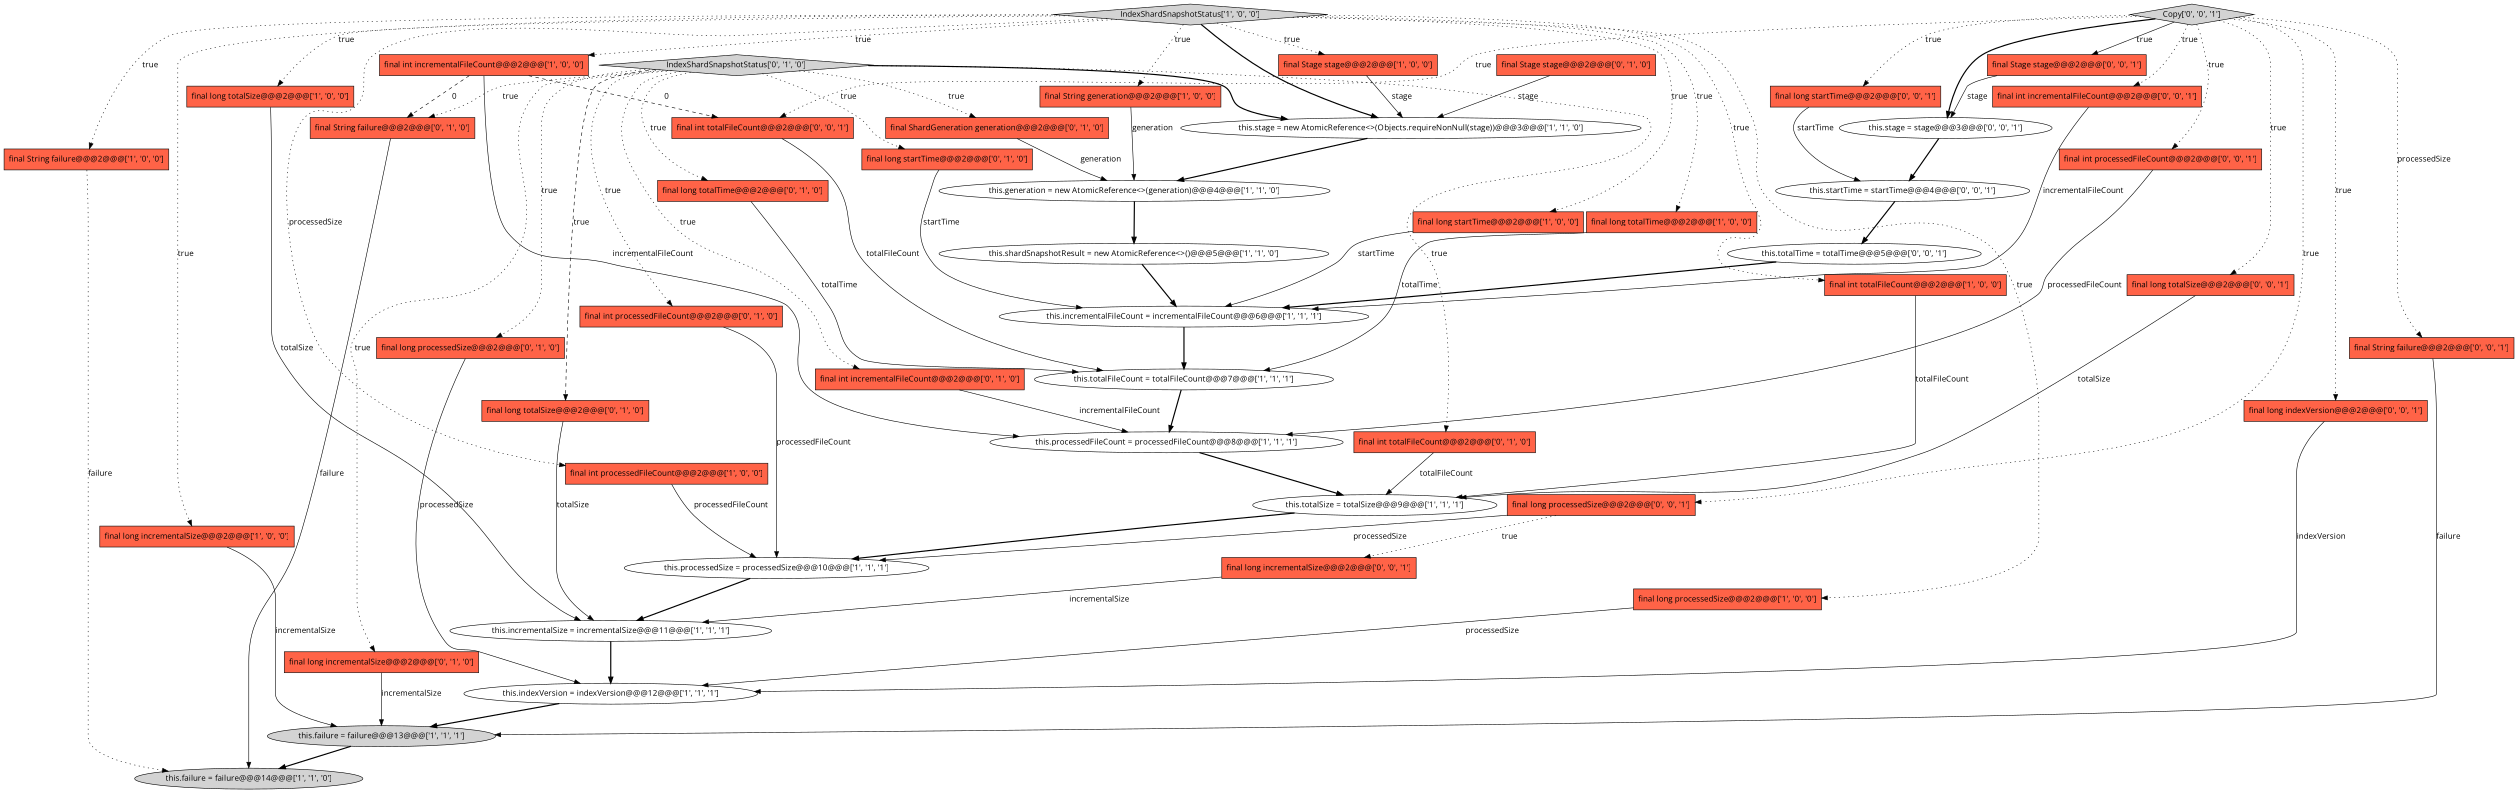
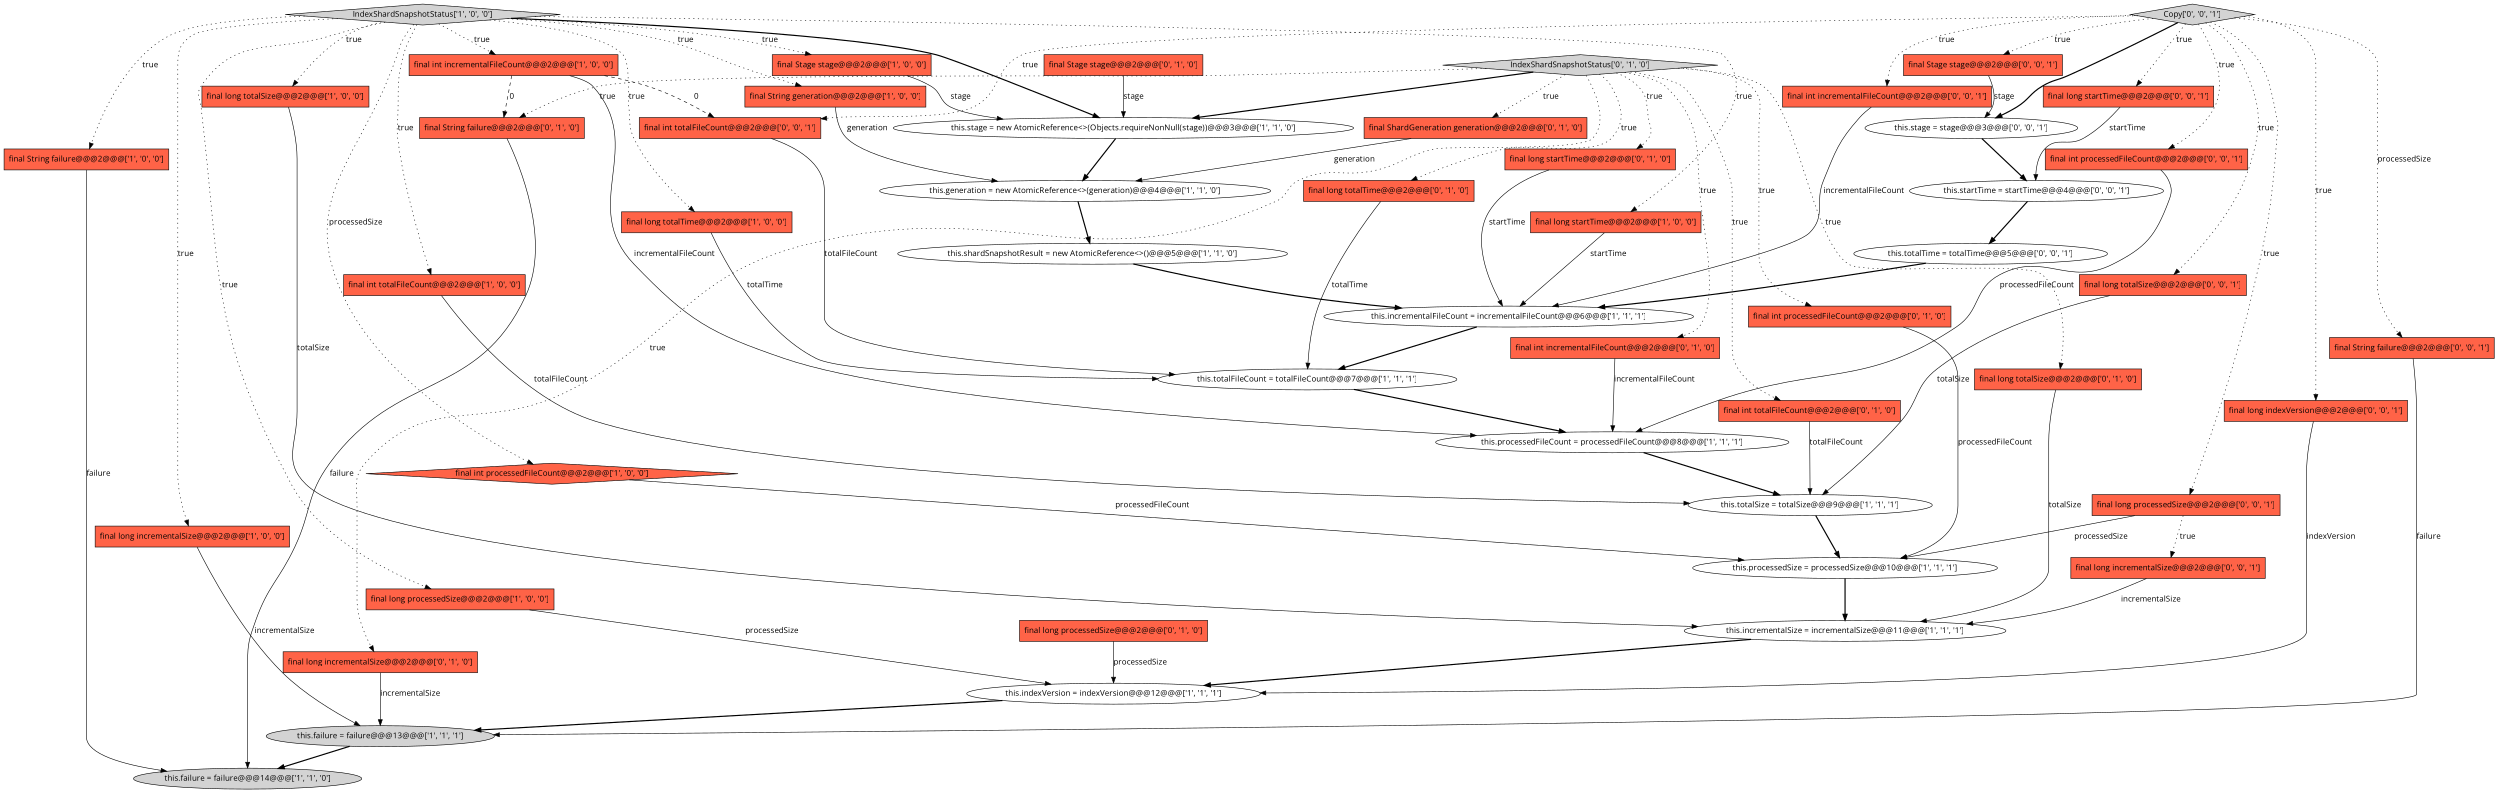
edge "Copy['0', '0', '1']" -> "final Stage stage@@@2@@@['0', '0', '1']": style solid -> dotted
edge "IndexShardSnapshotStatus['0', '1', '0']" -> "final long processedSize@@@2@@@['0', '1', '0']": removed, label "true"
edge "IndexShardSnapshotStatus['0', '1', '0']" -> "final long totalSize@@@2@@@['0', '1', '0']": style dashed -> dotted
node "final int processedFileCount@@@2@@@['1', '0', '0']": shape box -> diamond
edge "final String failure@@@2@@@['1', '0', '0']" -> "this.failure = failure@@@14@@@['1', '1', '0']": style dotted -> solid
